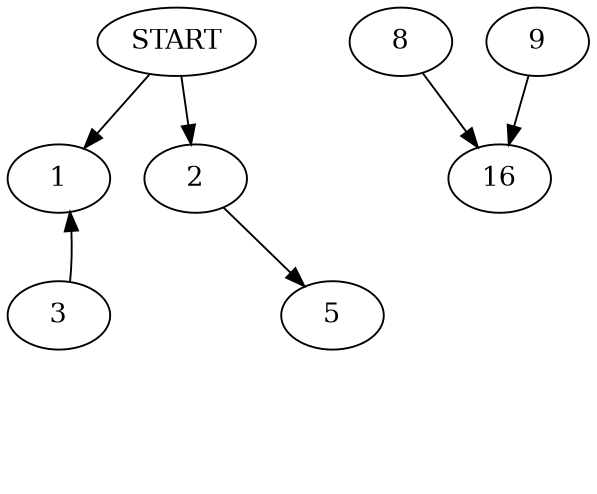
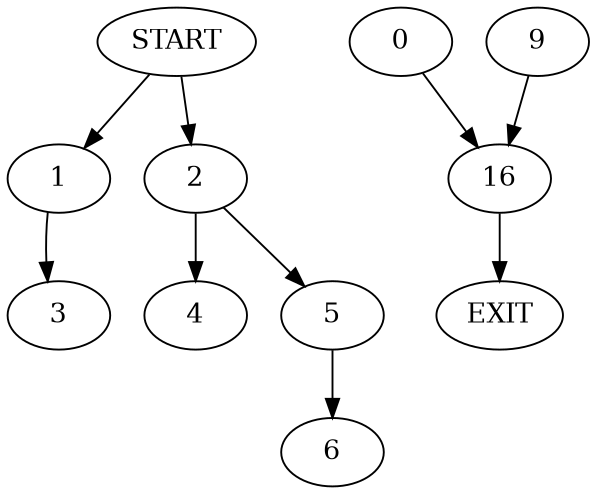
node "8": label "8" -> "0"
edge "3" -> "1": reversed
node "4": added
node "EXIT": added
node "6": added
